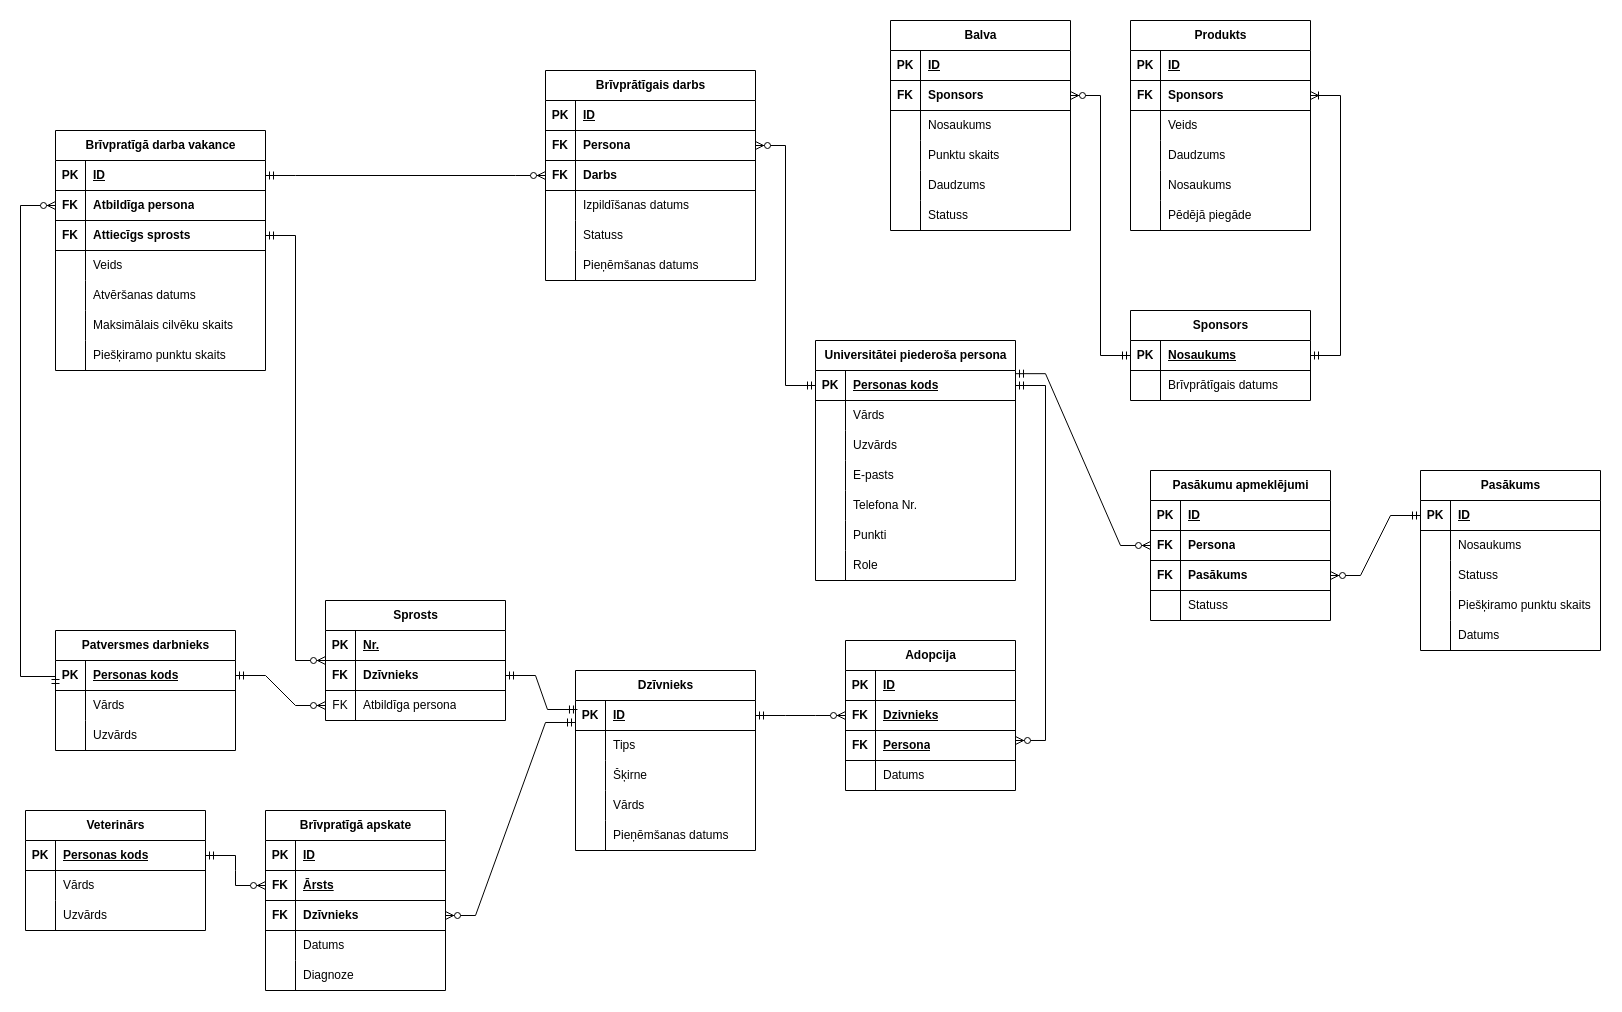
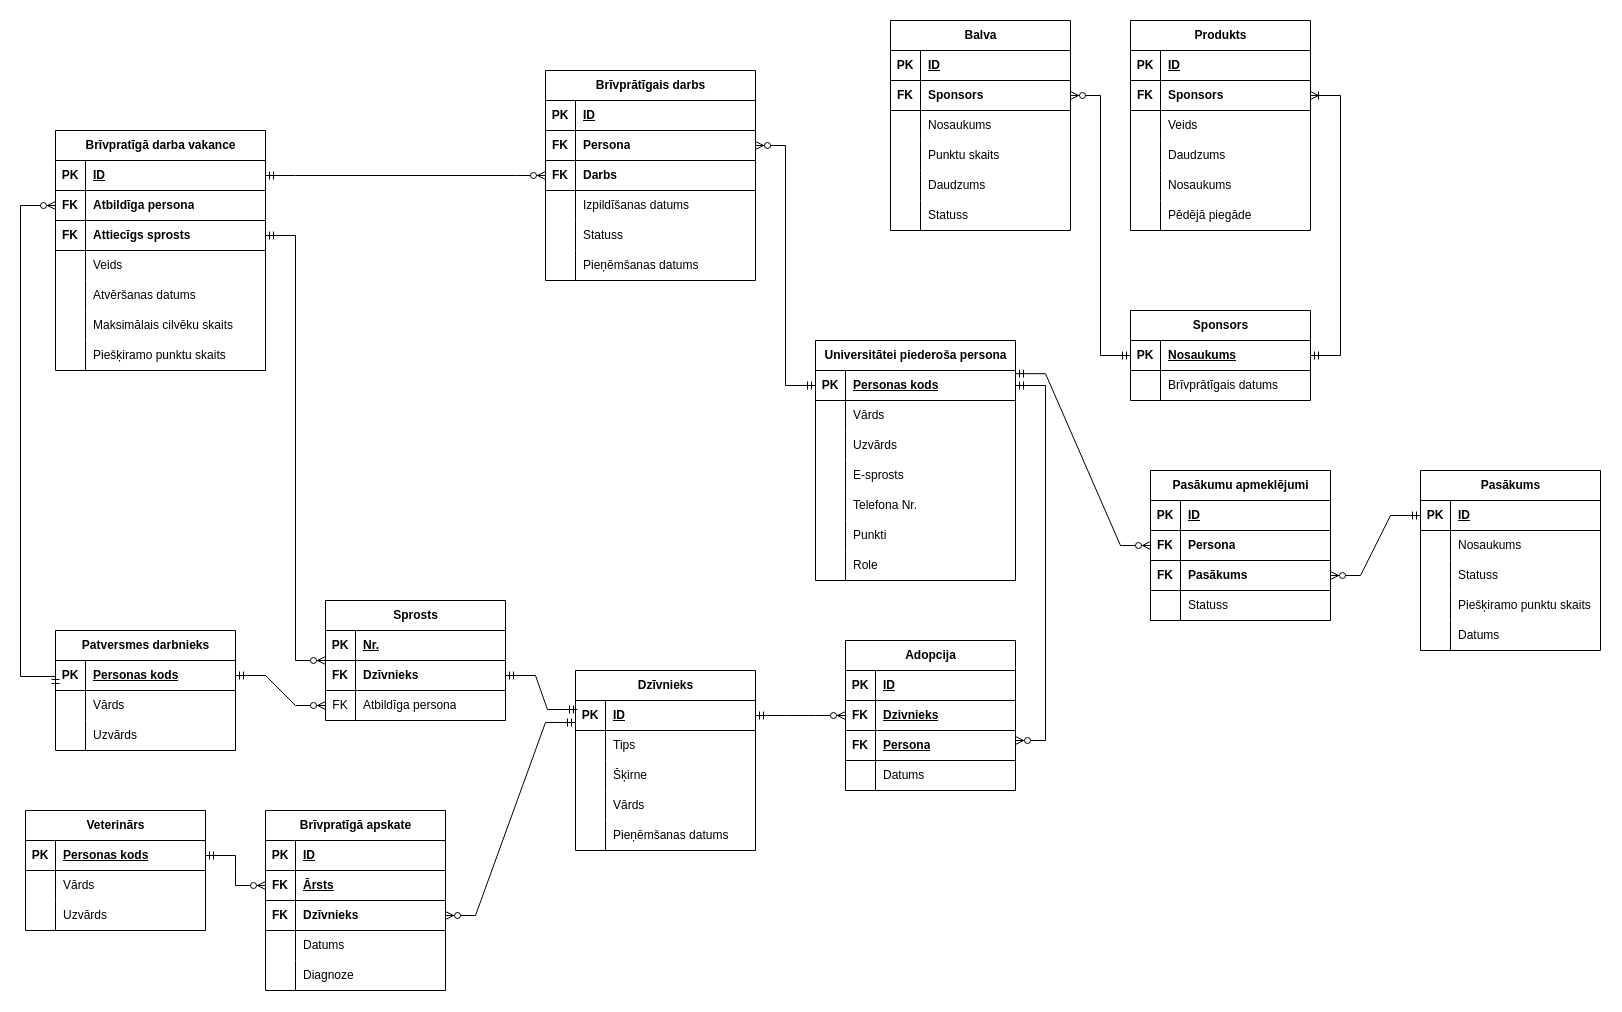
node "E-pasts": label "E-pasts" -> "E-sprosts"
